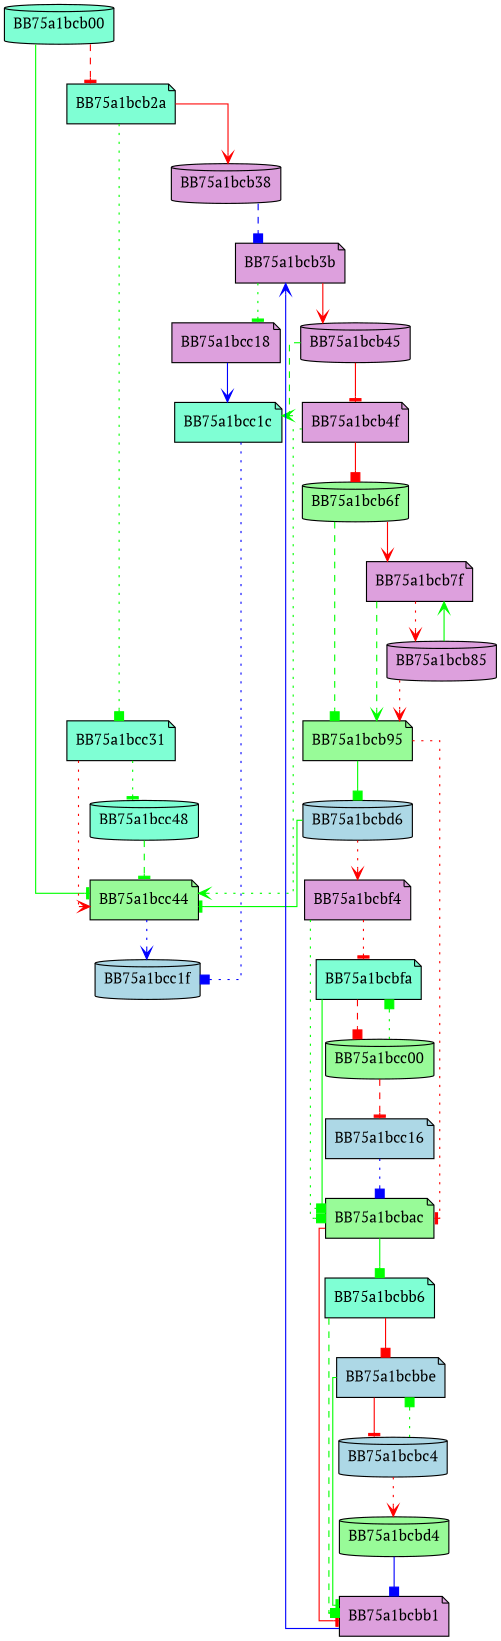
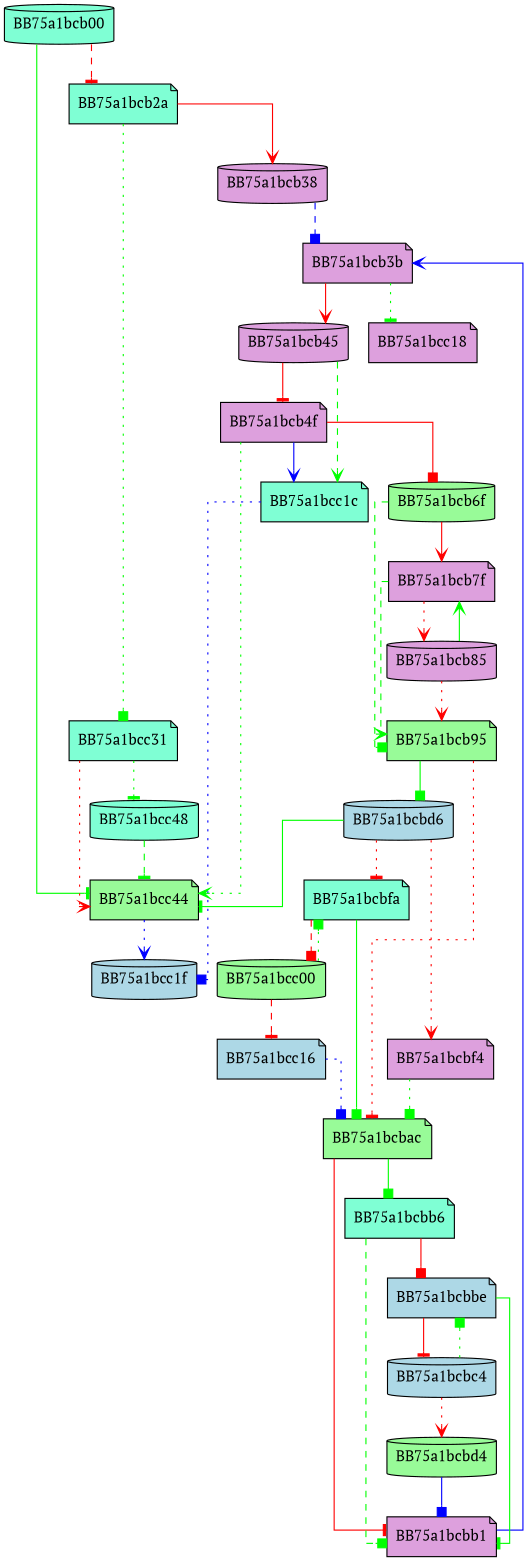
edge "BB75a1bcc18" -> "BB75a1bcc1c": now "BB75a1bcb4f" -> "BB75a1bcc1c"
edge "BB75a1bcbf4" -> "BB75a1bcbfa": now "BB75a1bcbd6" -> "BB75a1bcbfa"
